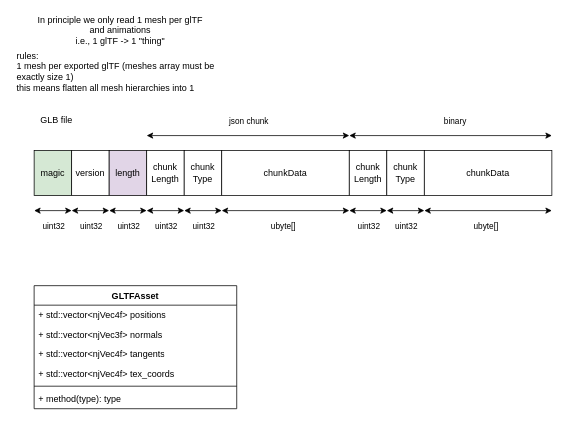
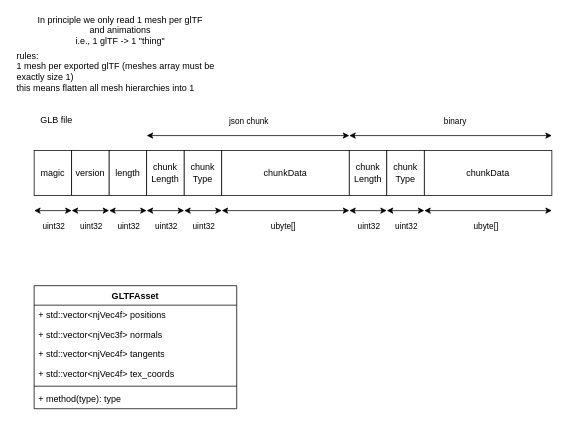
node "magic": fillcolor #d5e8d4 -> #ffffff
node "length": fillcolor #e1d5e7 -> #ffffff
